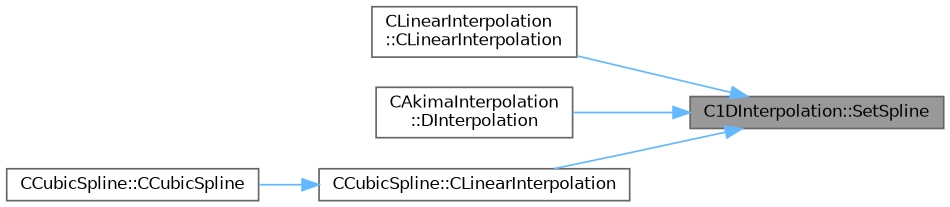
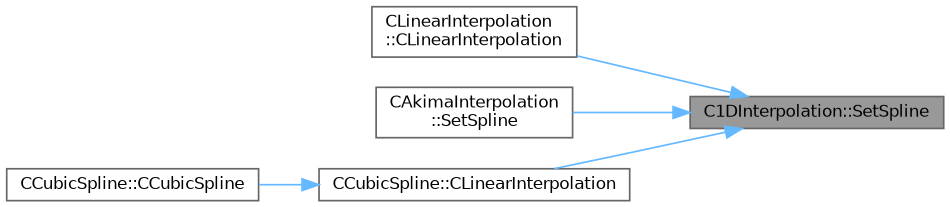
node "CAkimaInterpolation ::DInterpolation": label "CAkimaInterpolation ::DInterpolation" -> "CAkimaInterpolation ::SetSpline"
